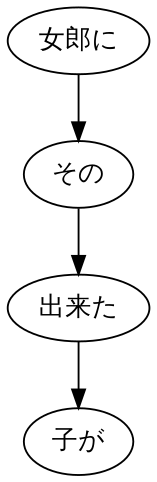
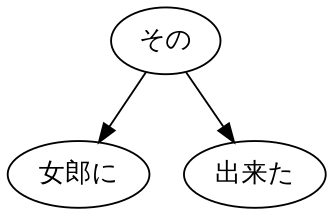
edge "女郎に" -> "その": reversed
node "子が": removed
